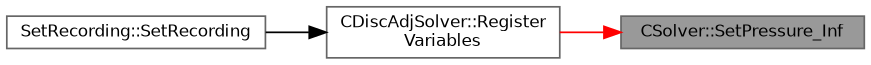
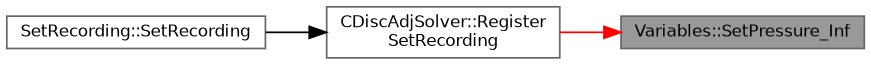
node "CDiscAdjSolver::Register Variables": label "CDiscAdjSolver::Register Variables" -> "CDiscAdjSolver::Register SetRecording"
node "CSolver::SetPressure_Inf": label "CSolver::SetPressure_Inf" -> "Variables::SetPressure_Inf"
